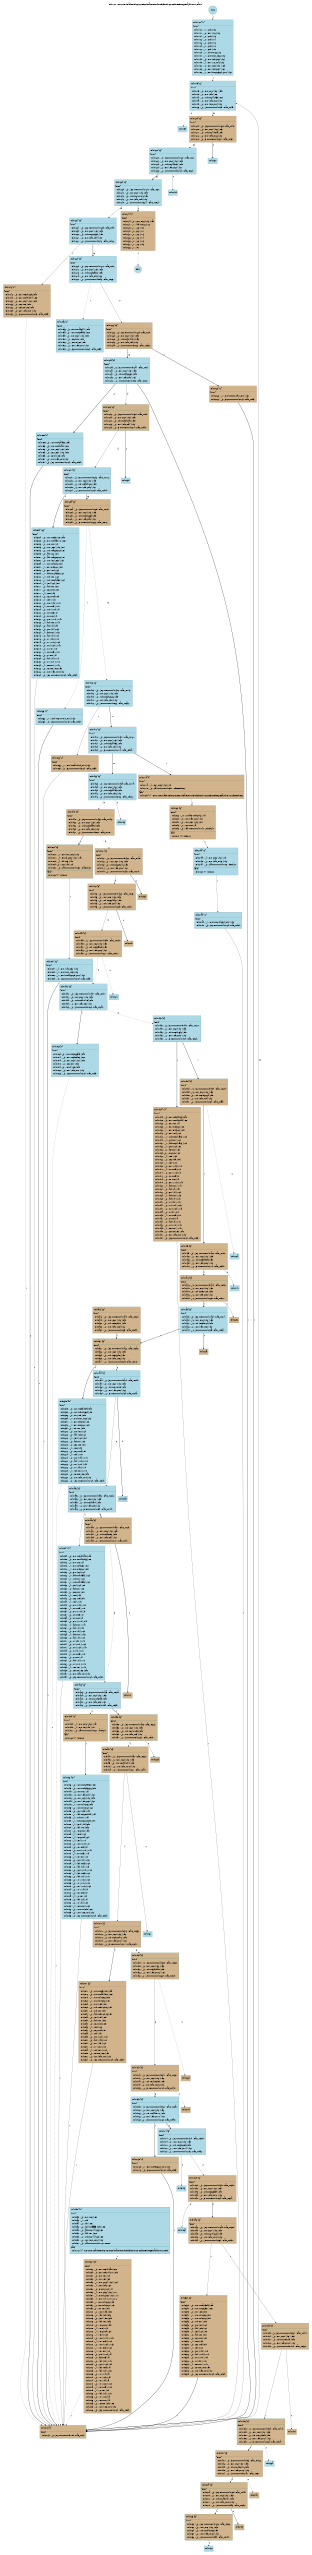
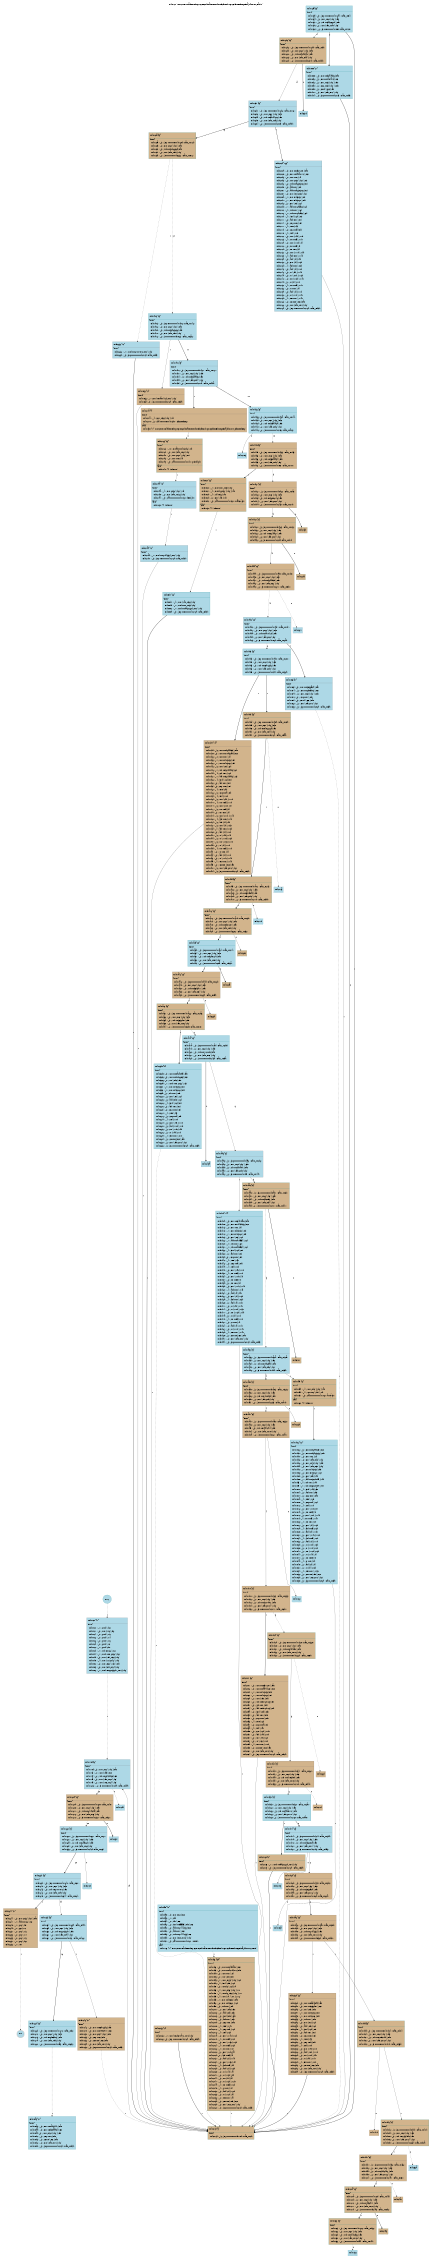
node "0x401886 [25]": removed
node "0x402659": added
edge "0x401a2f [25]" -> "0x401a61 [25]": now "0x401a2f [25]" -> "0x401a48 [25]"
